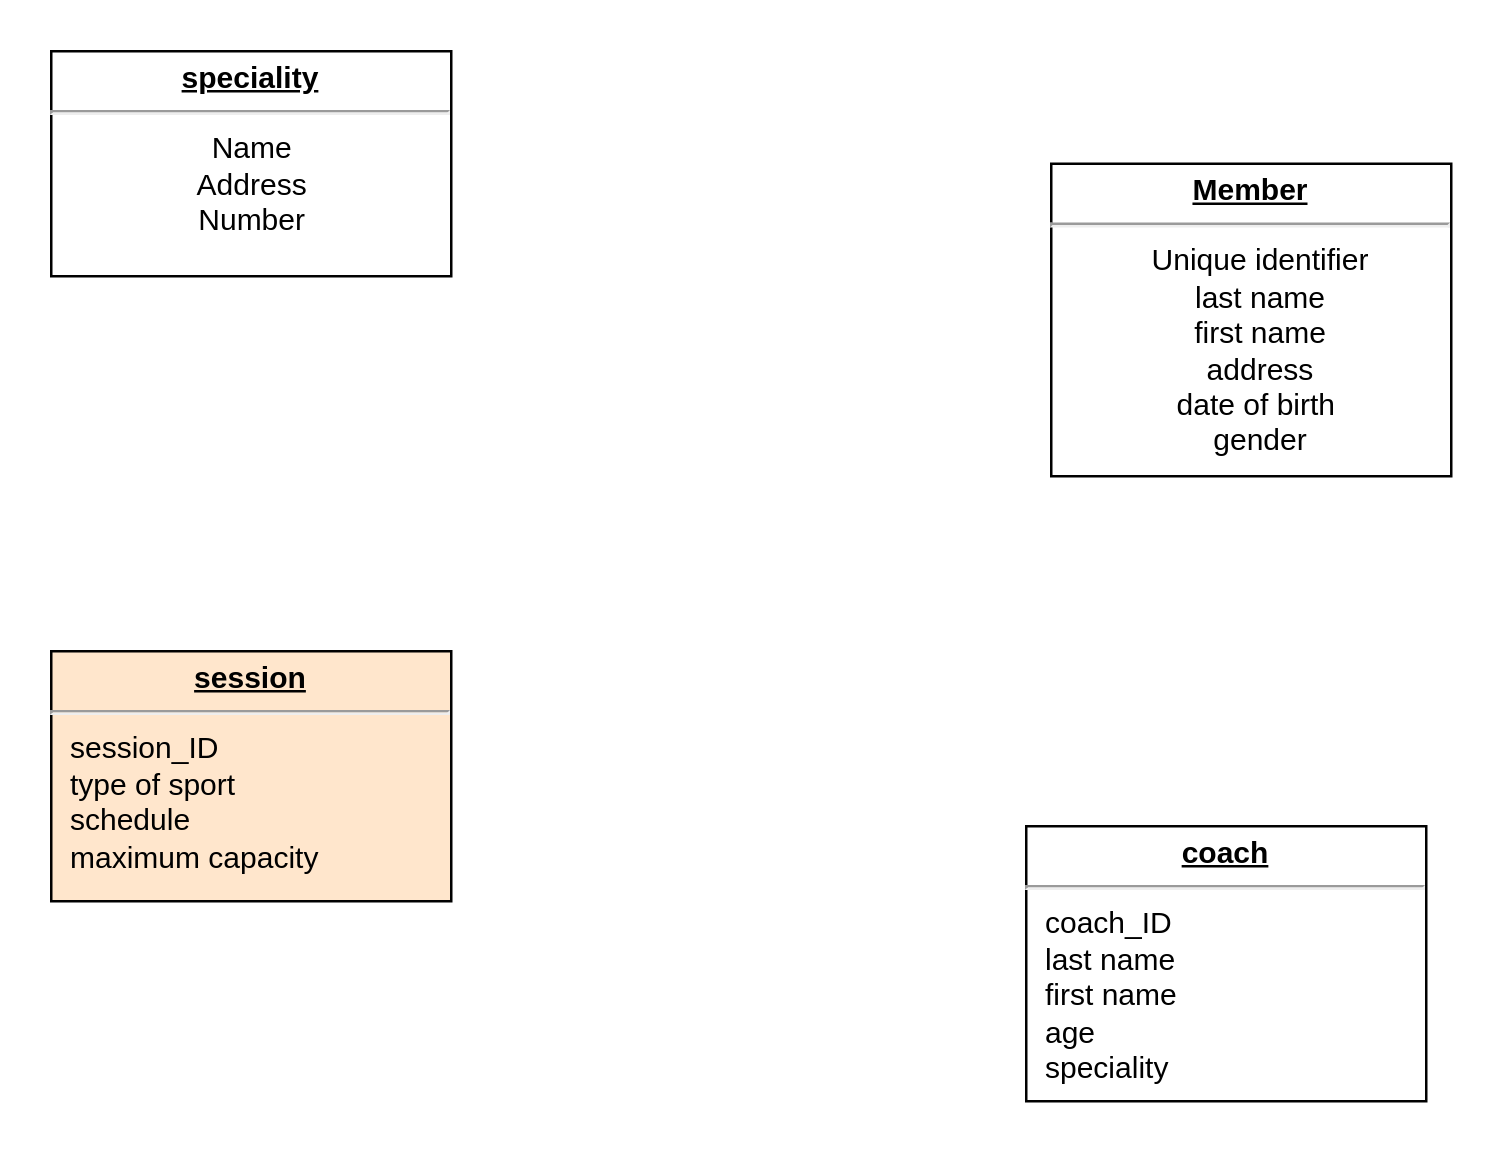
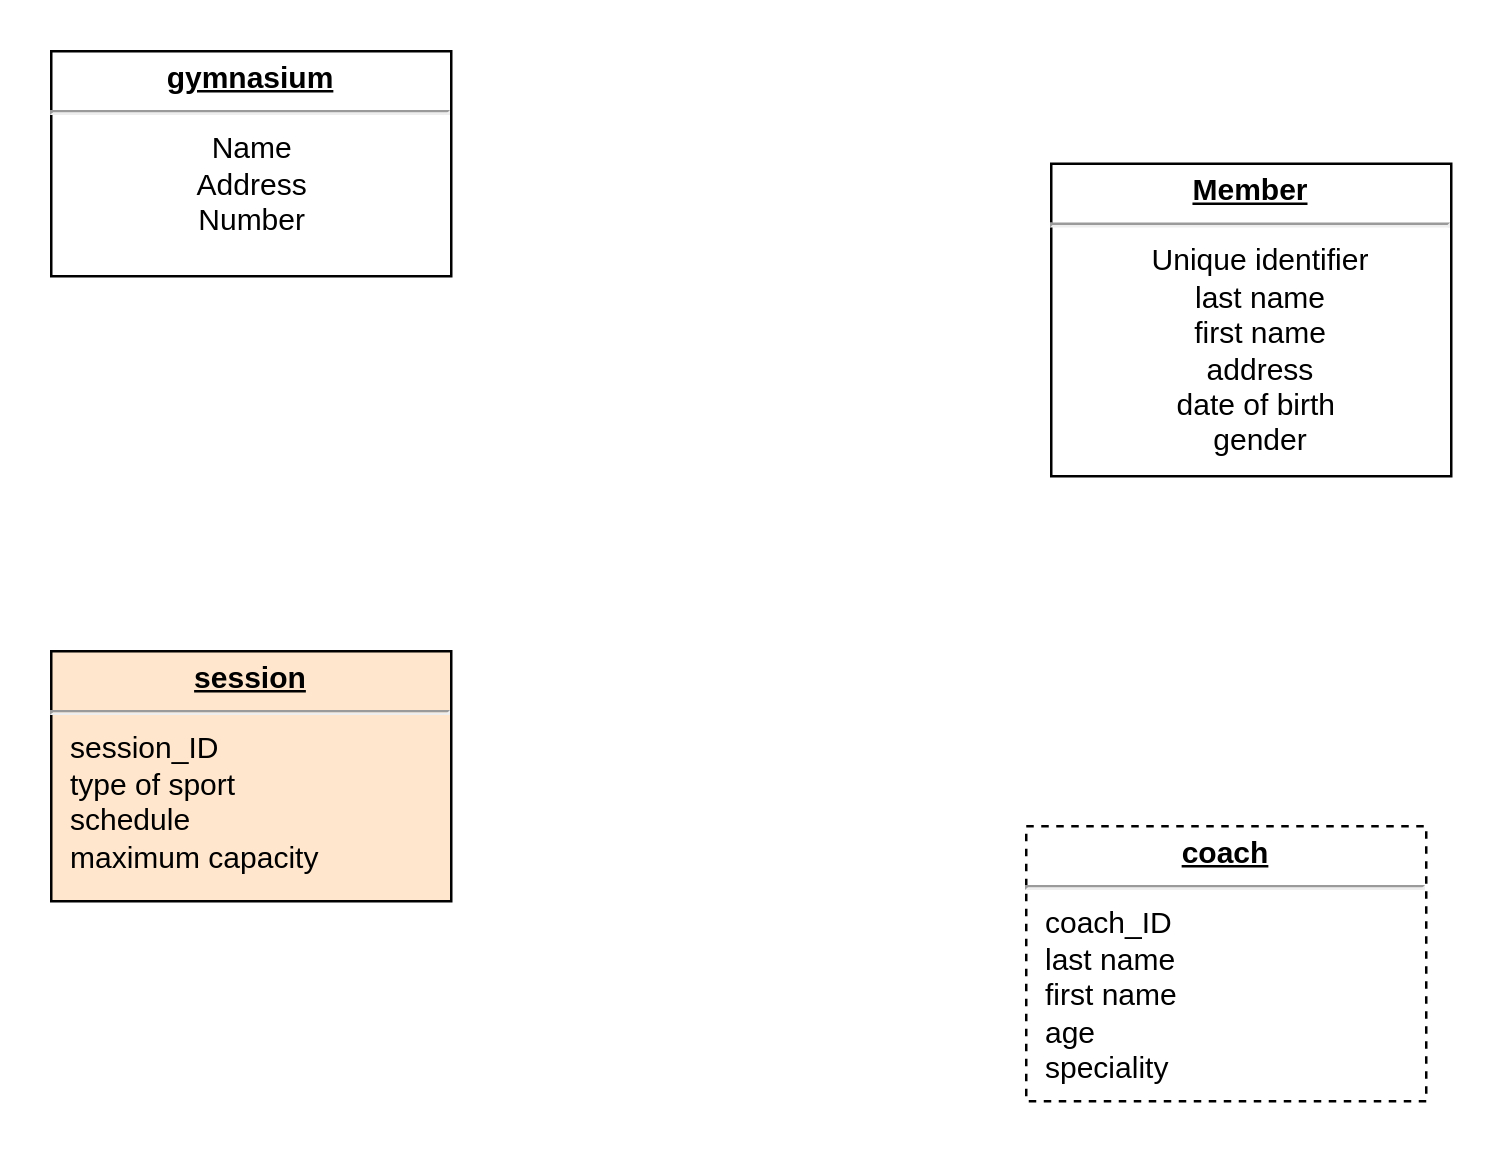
node "speciality Name Address Number": label "speciality Name Address Number" -> "gymnasium Name Address Number"
node "coach coach_ID last name first name age speciality": style solid -> dashed
